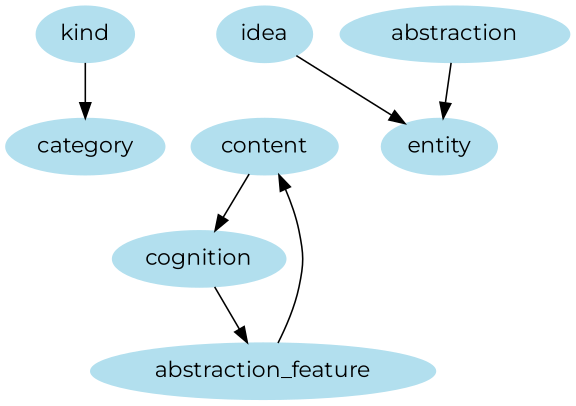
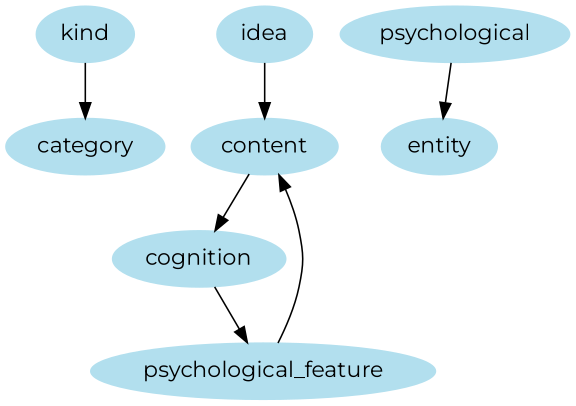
node "abstraction": label "abstraction" -> "psychological"
edge "idea" -> "entity": now "idea" -> "content"
node "abstraction_feature": label "abstraction_feature" -> "psychological_feature"
